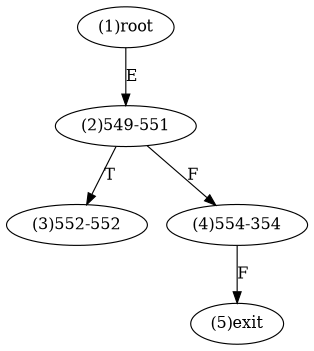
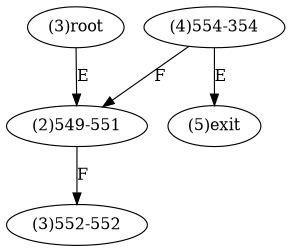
node "(1)root": label "(1)root" -> "(3)root"
edge "(2)549-551" -> "(4)554-354": reversed
edge "(2)549-551" -> "(3)552-552": label "T" -> "F"
edge "(4)554-354" -> "(5)exit": label "F" -> "E"
